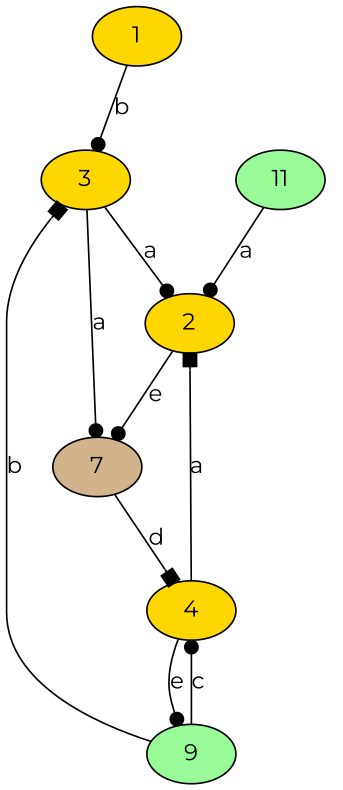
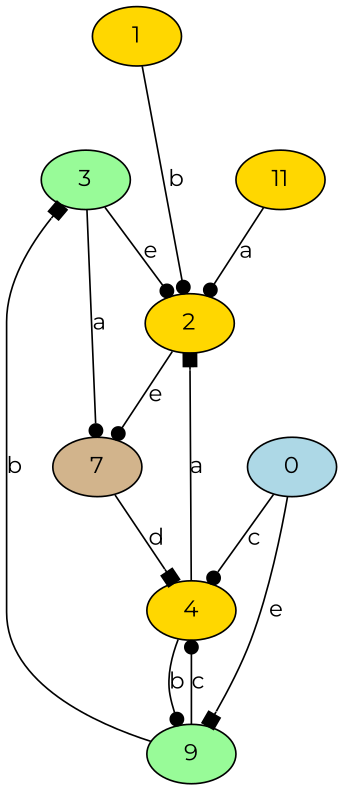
edge "1" -> "3": now "1" -> "2"
node "3": fillcolor gold -> palegreen
node "11": fillcolor palegreen -> gold
edge "3" -> "2": label "a" -> "e"
node "0": added
edge "4" -> "9": label "e" -> "b"
